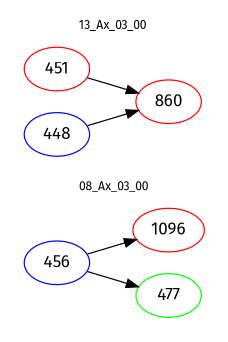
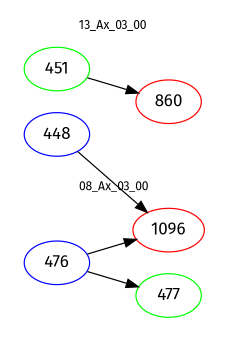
node "451": color red -> green
edge "448" -> "860": now "448" -> "1096"
node "456": label "456" -> "476"
